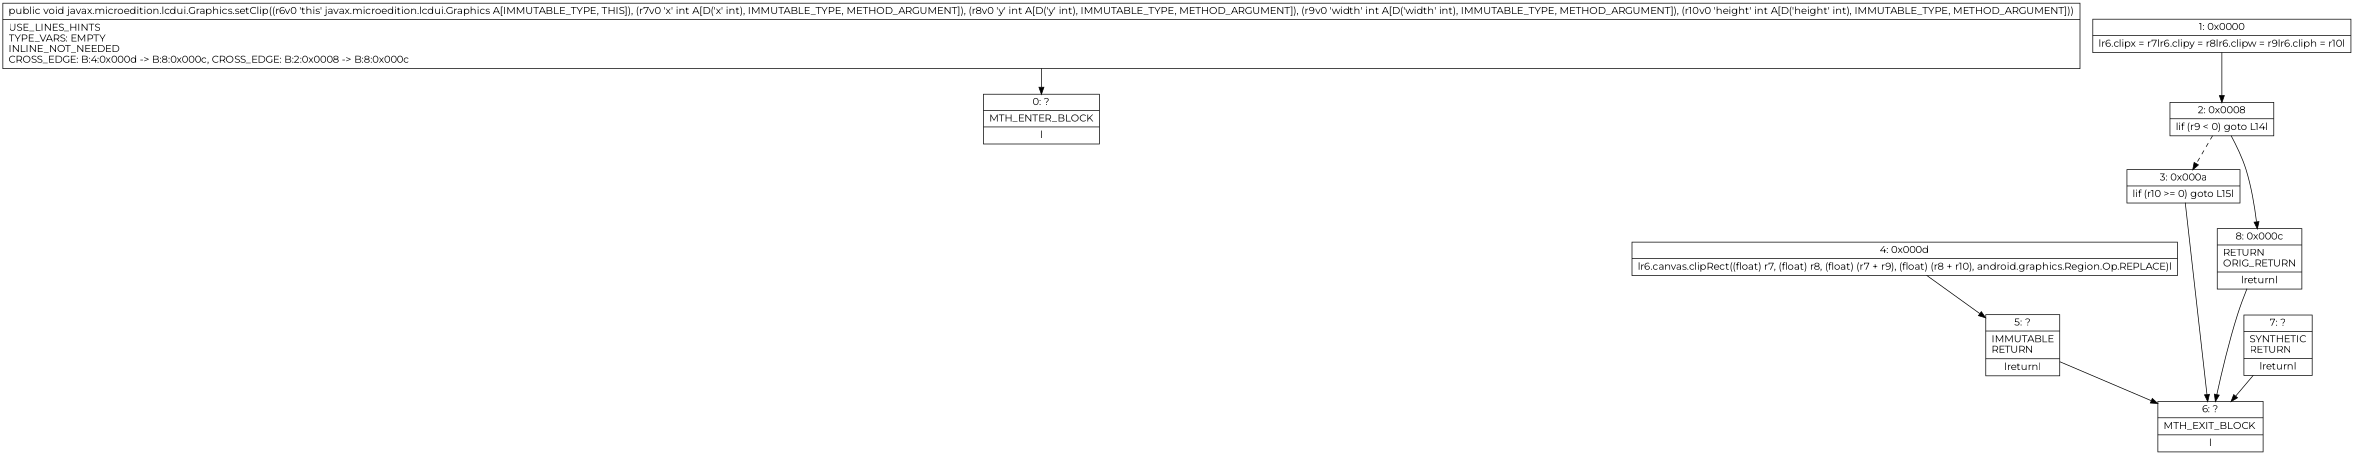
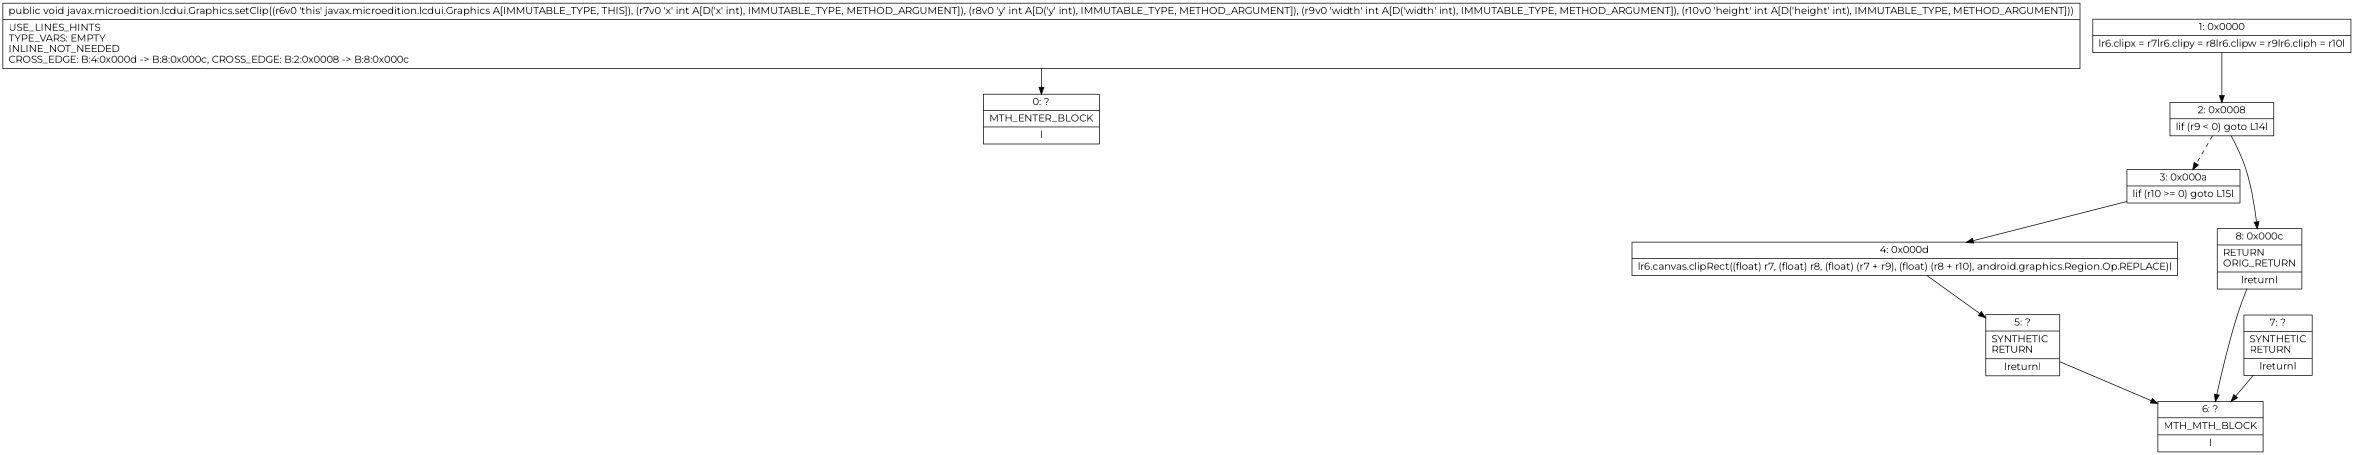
edge "3: 0x000a" -> "6: ?": now "3: 0x000a" -> "4: 0x000d"
node "5: ?": text "IMMUTABLE" -> "SYNTHETIC"
node "6: ?": text "MTH_EXIT_BLOCK" -> "MTH_MTH_BLOCK"
